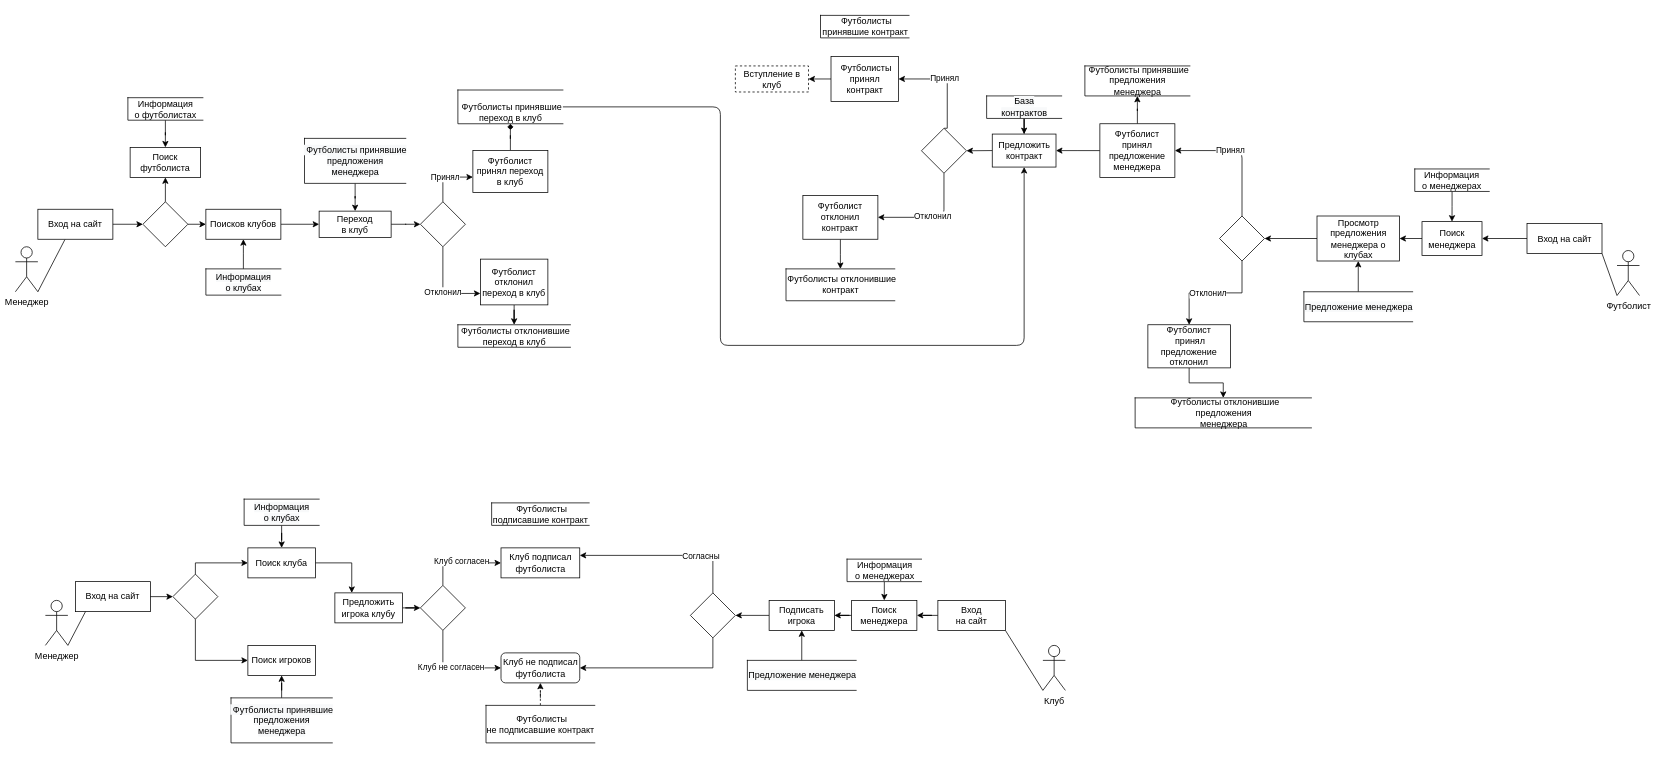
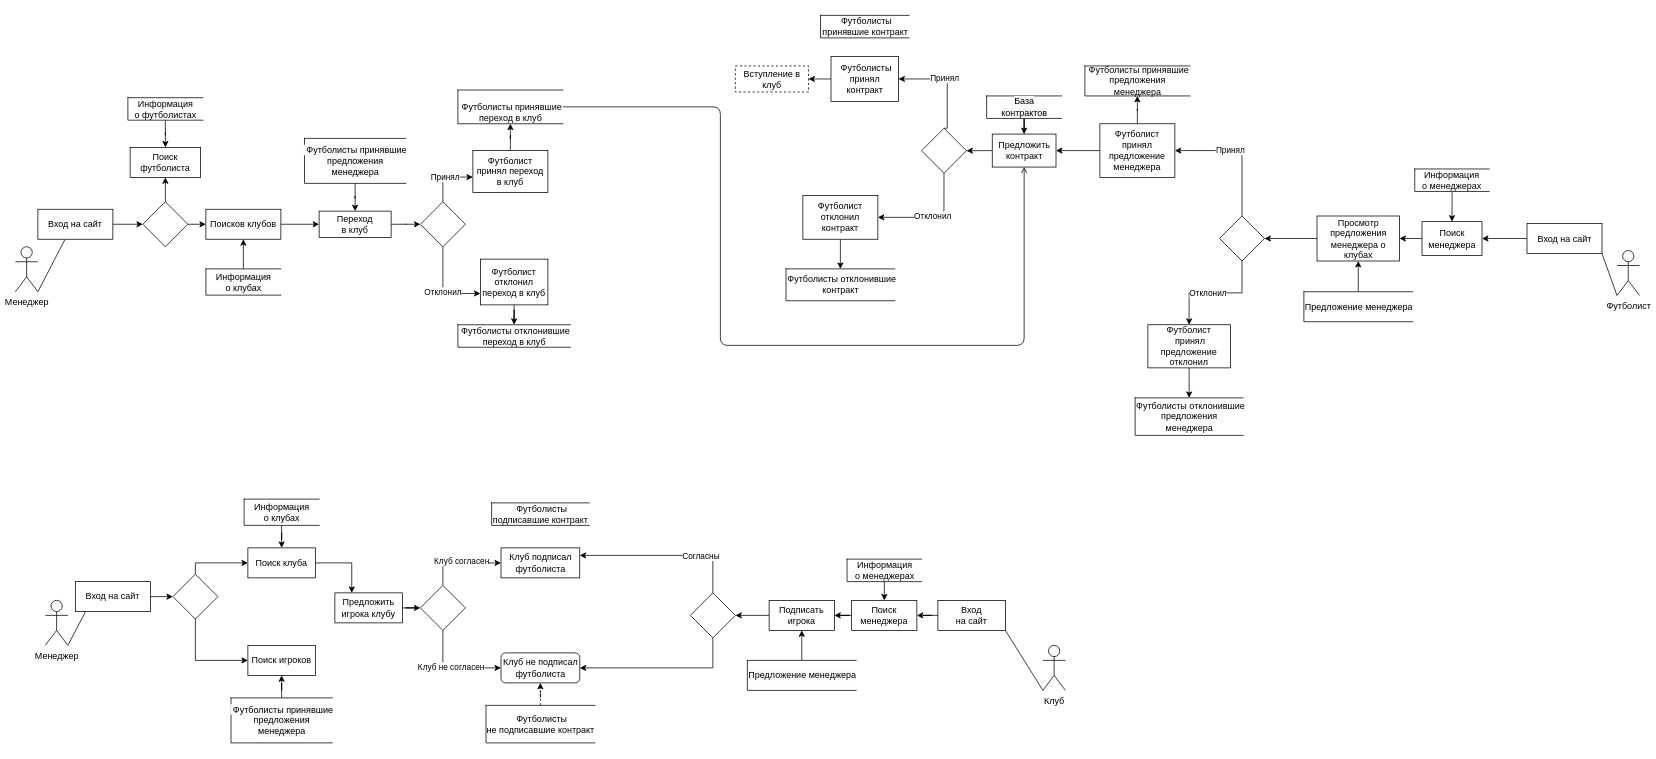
edge "Футболист принял переход в клуб" -> "Футболисты принявшиепереход в клуб": arrowhead diamond -> classic
edge "Футболисты принявшиепереход в клуб" -> "Предложить контракт": arrowhead classic -> open
node "Футболисты отклонившие предложения менеджера": size 176x30 -> 108x38
